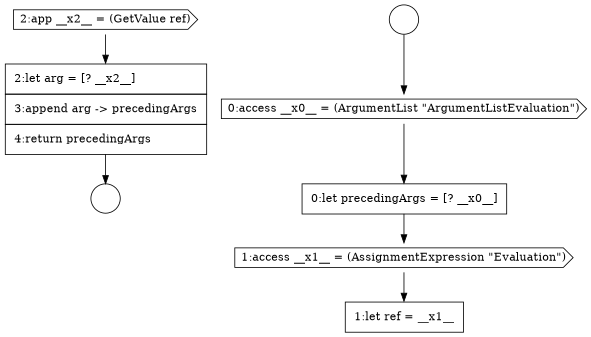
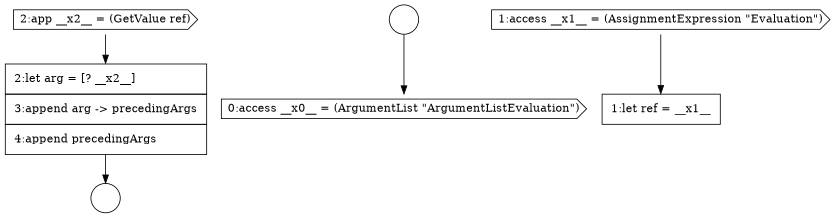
node "2:let arg = [? __x2__]": text "4:return precedingArgs" -> "4:append precedingArgs"
node "0:let precedingArgs = [? __x0__]": removed
